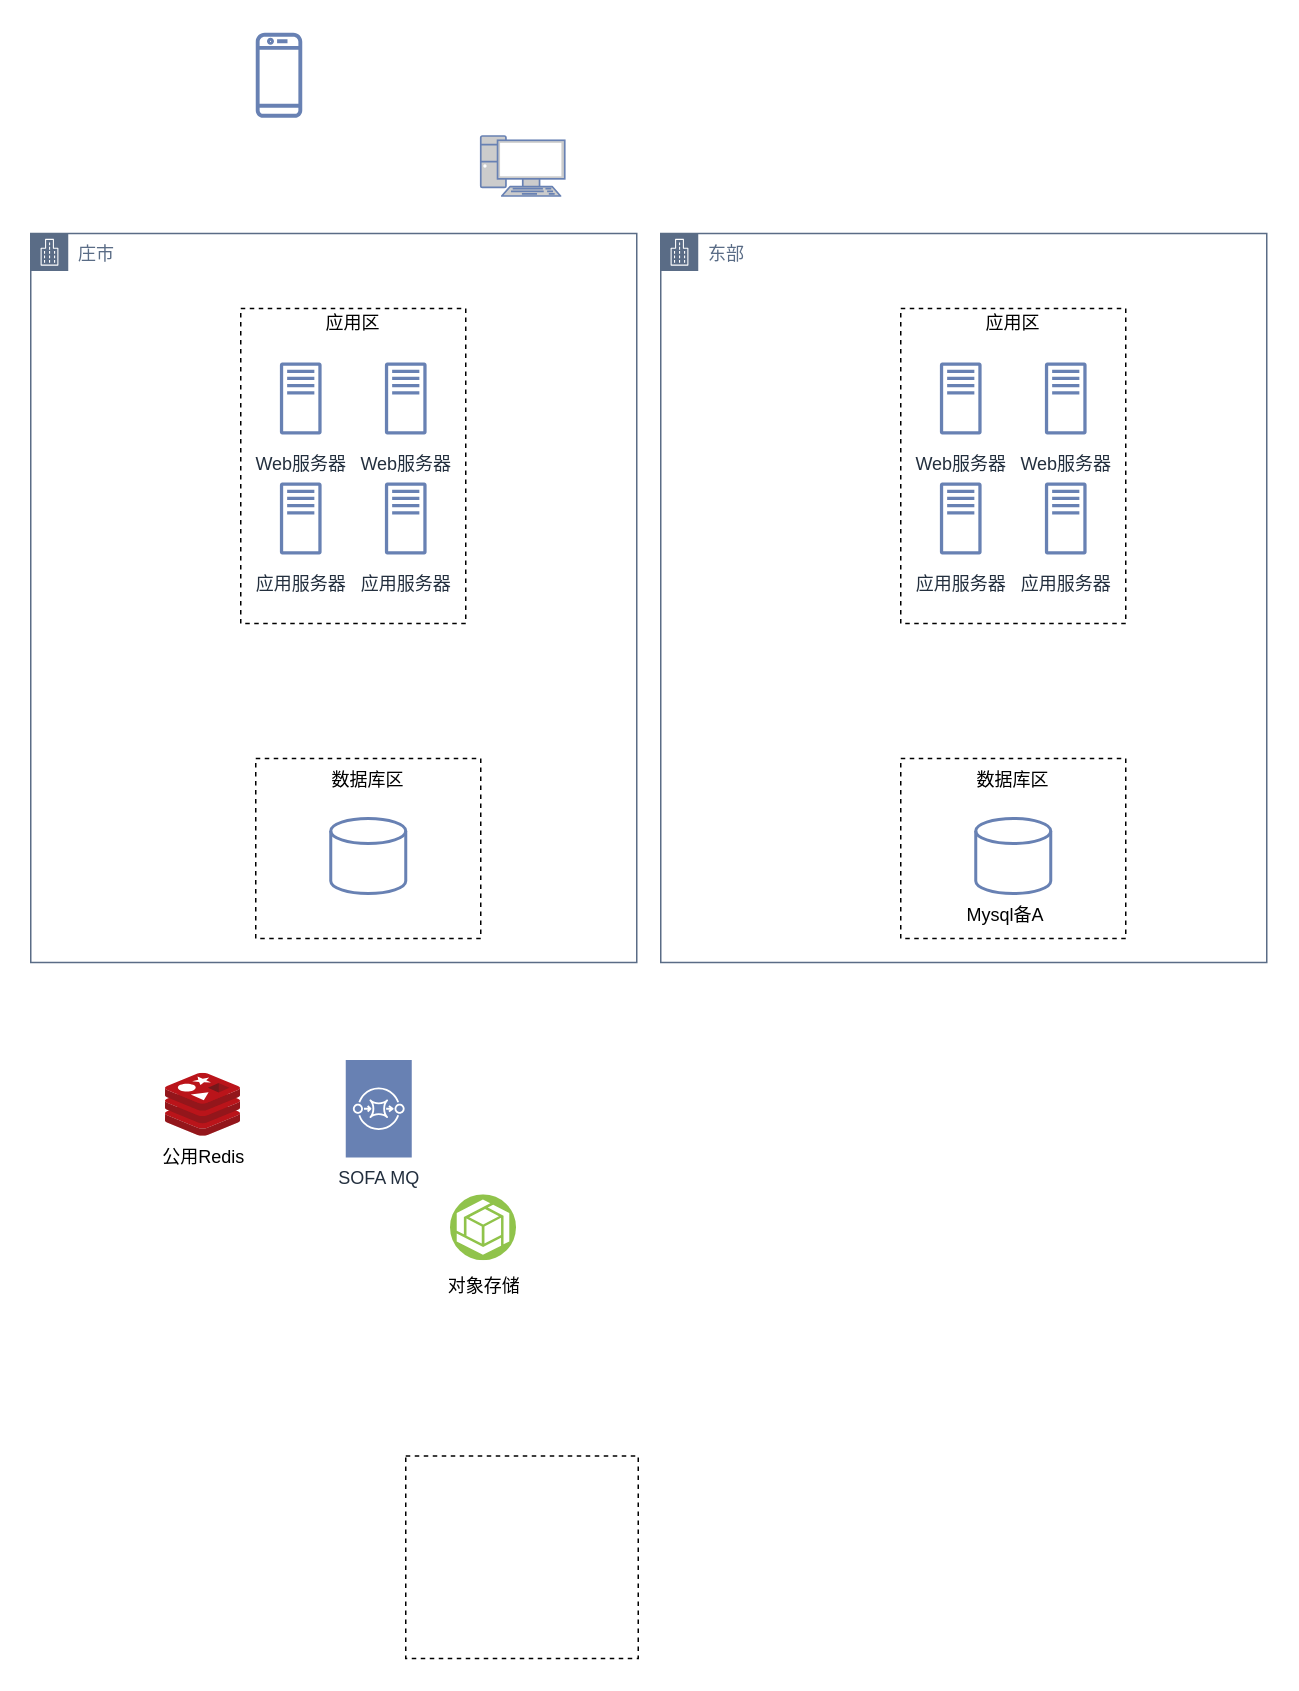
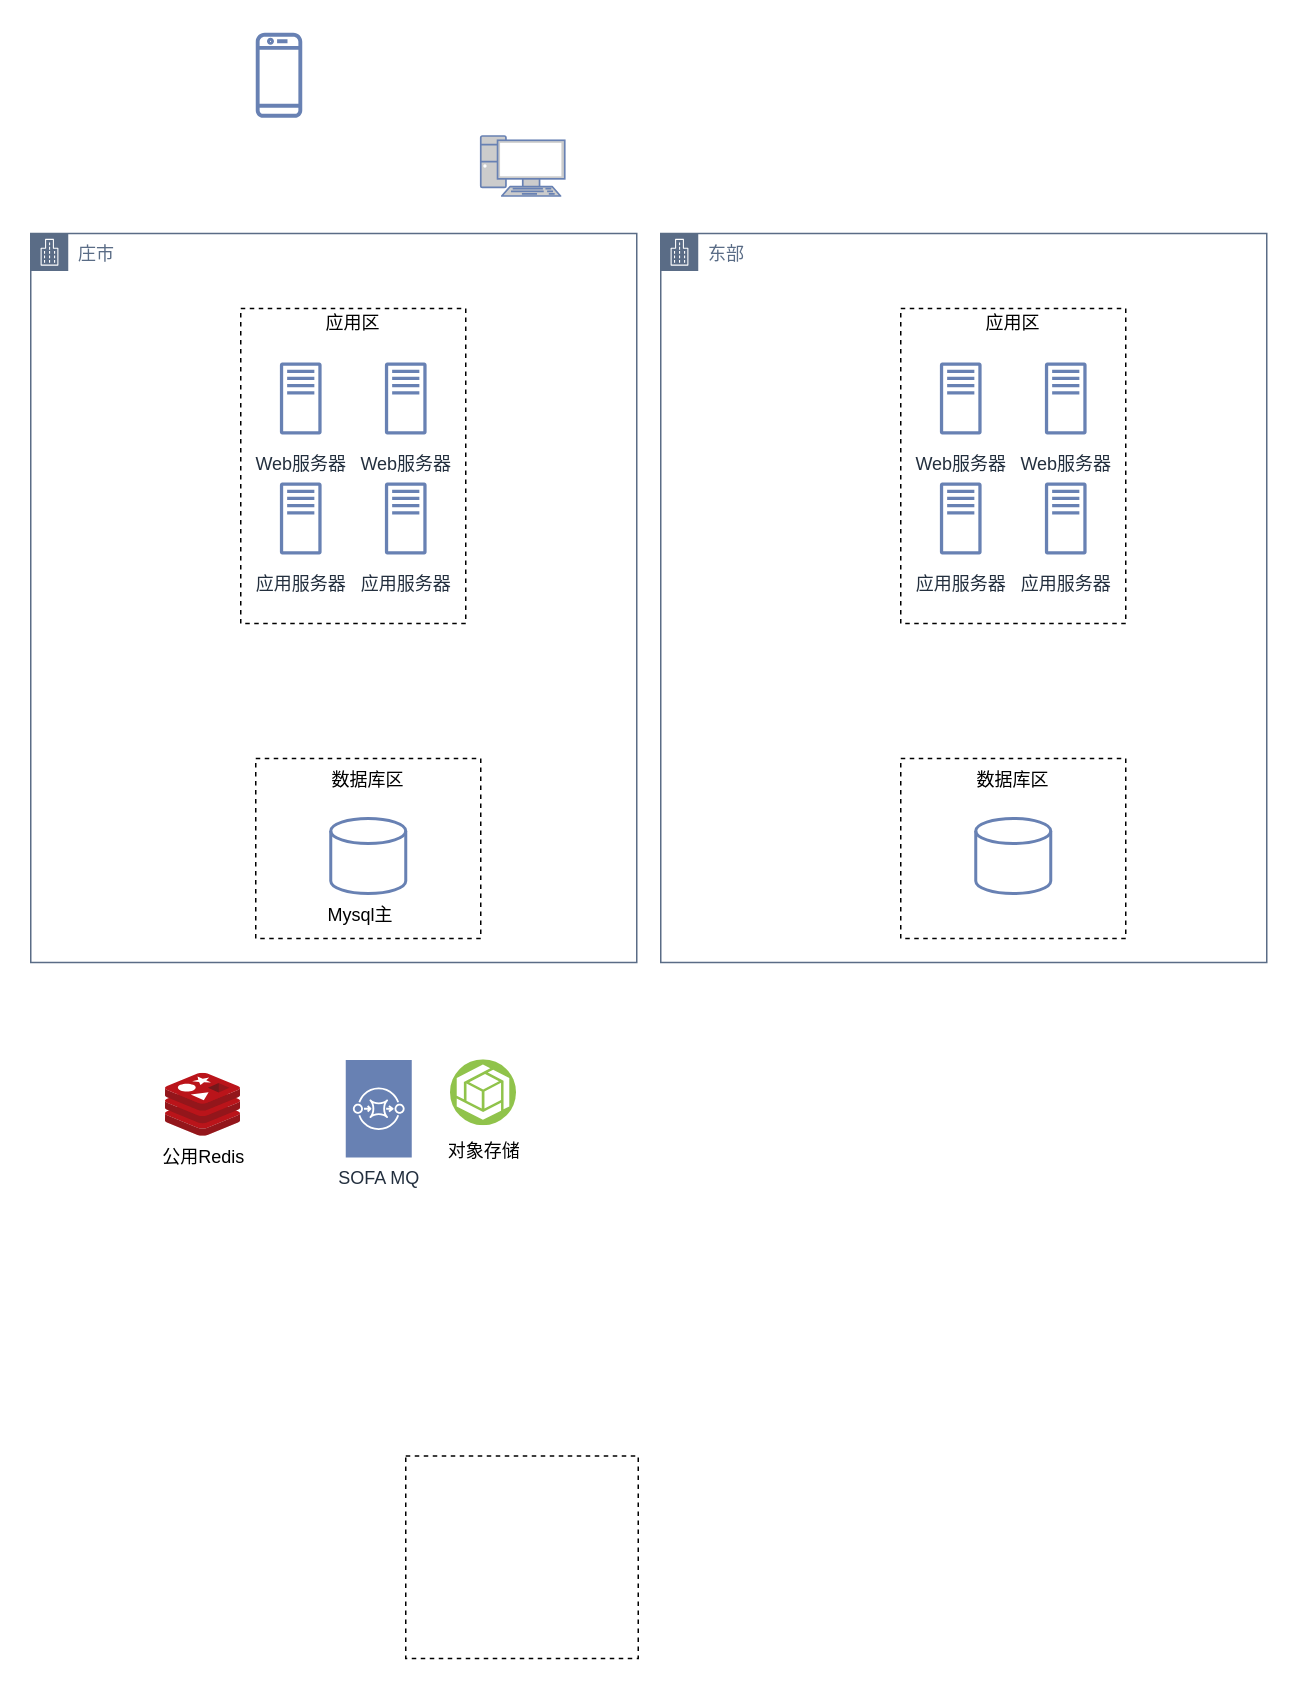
node "Mysql主": added
node "Mysql备A": removed
node "对象存储": moved (484, 1228) -> (484, 1093)
